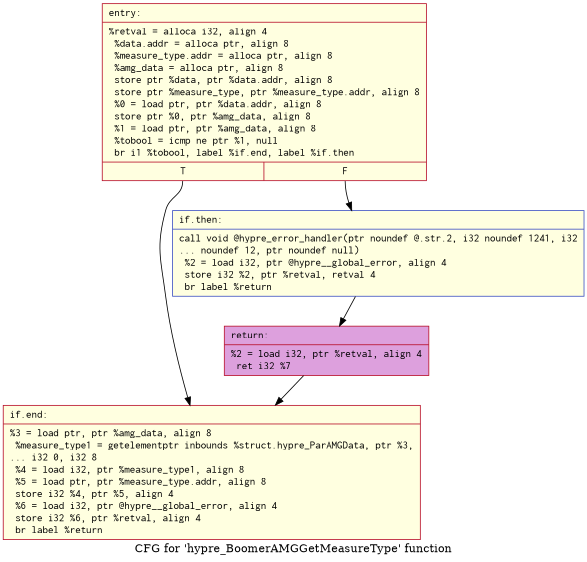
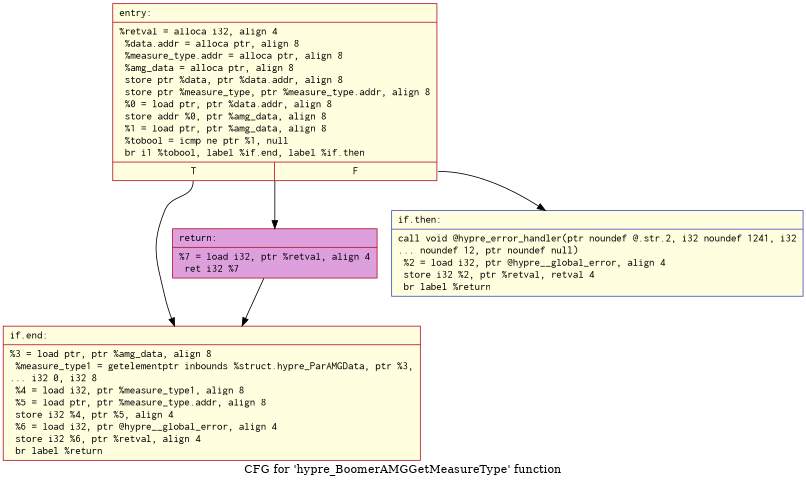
node "entry:": text "store ptr %0, ptr %amg_data, align 8" -> "store addr %0, ptr %amg_data, align 8"
edge "if.then:" -> "return:": now "entry:" -> "return:"
node "return:": text "%2 = load i32, ptr %retval, align 4" -> "%7 = load i32, ptr %retval, align 4"
